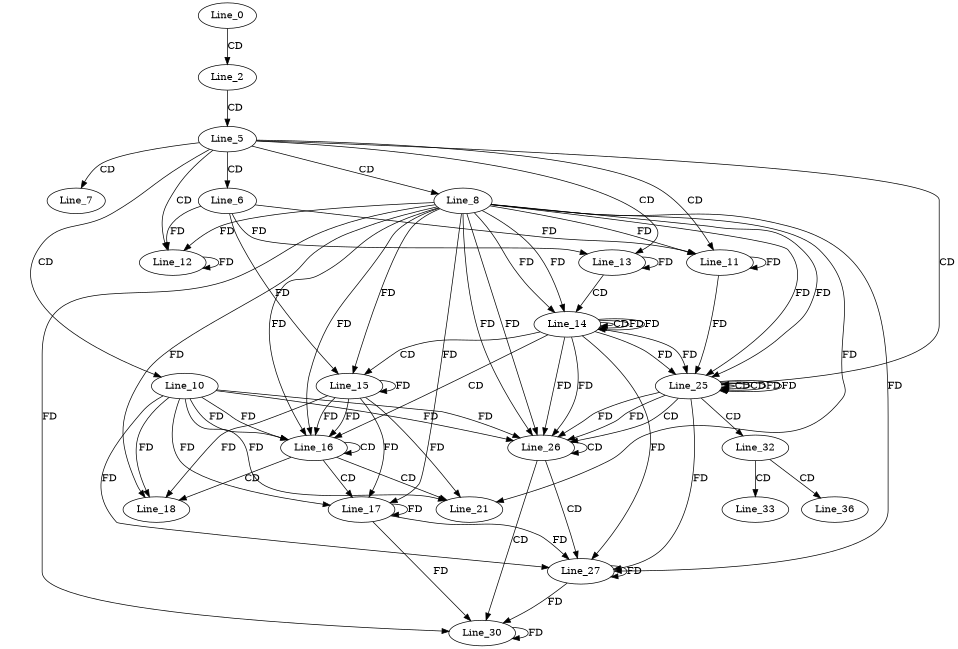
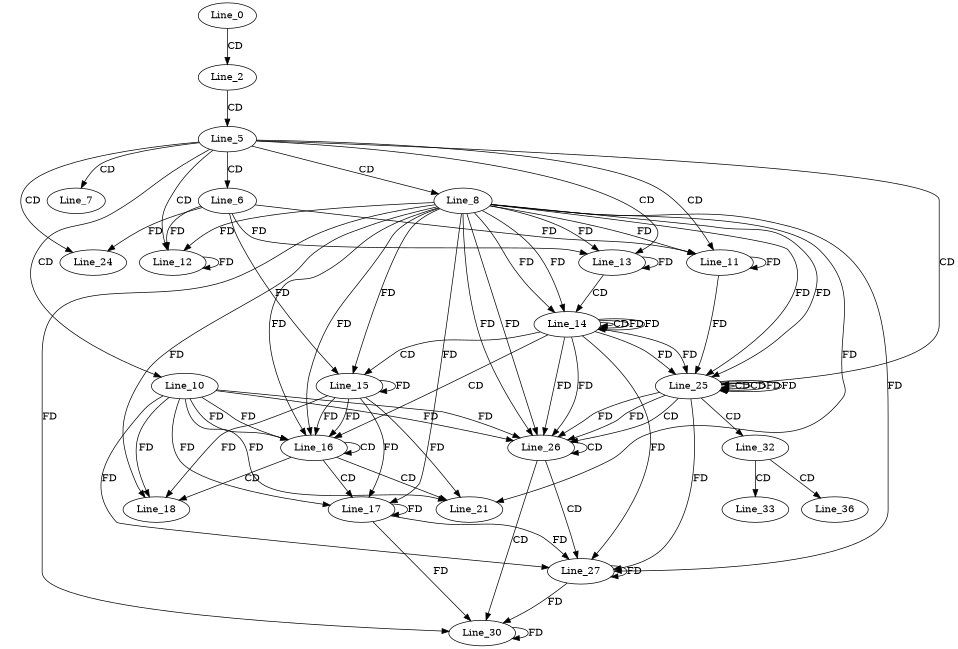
edge "Line_8" -> "Line_13": added, label "FD"
node "Line_24": added
